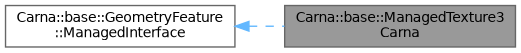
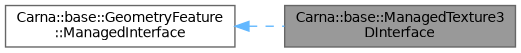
node "Carna::base::ManagedTexture3 Carna": label "Carna::base::ManagedTexture3 Carna" -> "Carna::base::ManagedTexture3 DInterface"
